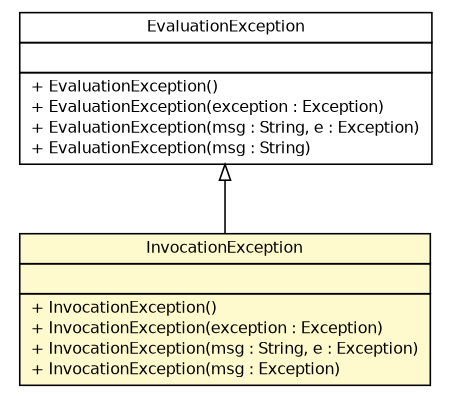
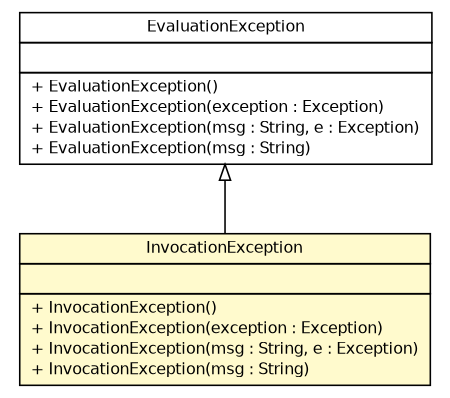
node "InvocationException": text "+ InvocationException(msg : Exception)" -> "+ InvocationException(msg : String)"
